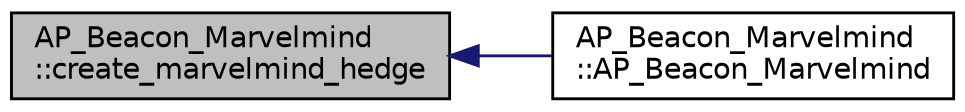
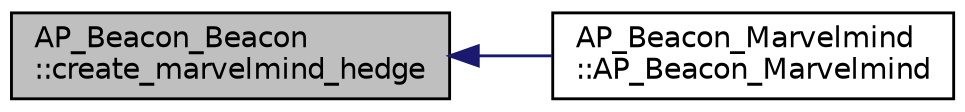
node "AP_Beacon_Marvelmind ::create_marvelmind_hedge": label "AP_Beacon_Marvelmind ::create_marvelmind_hedge" -> "AP_Beacon_Beacon ::create_marvelmind_hedge"
